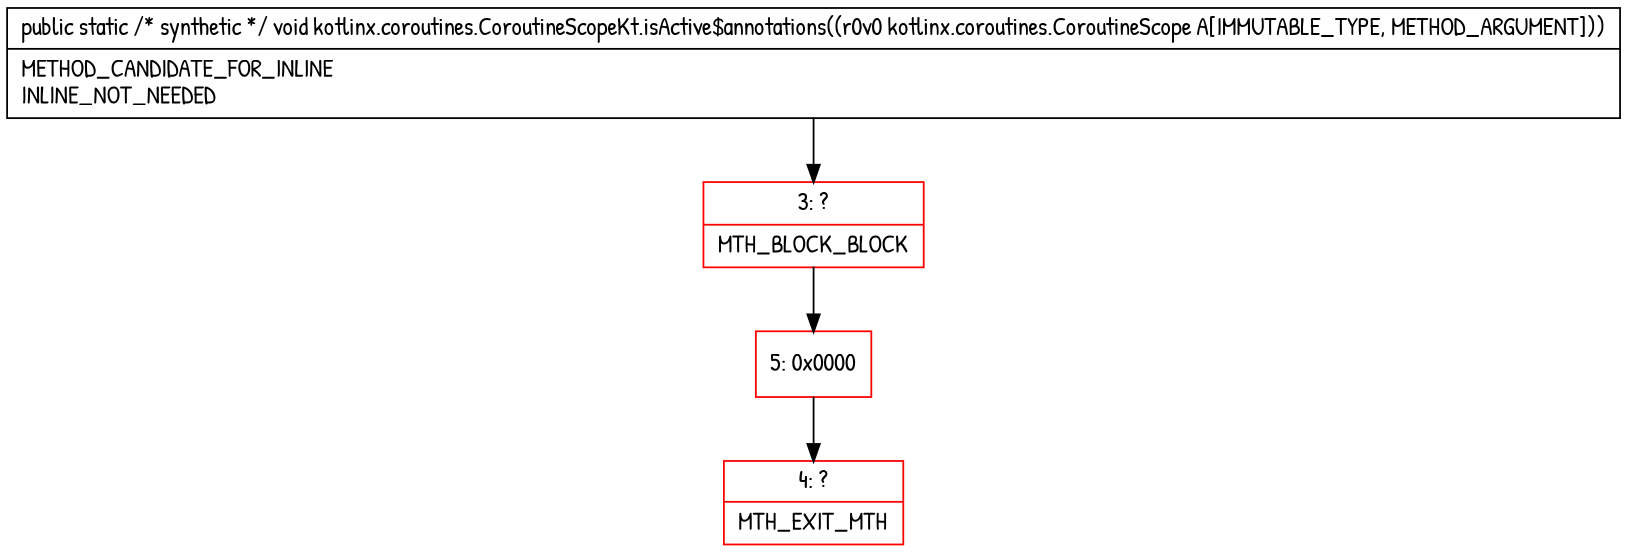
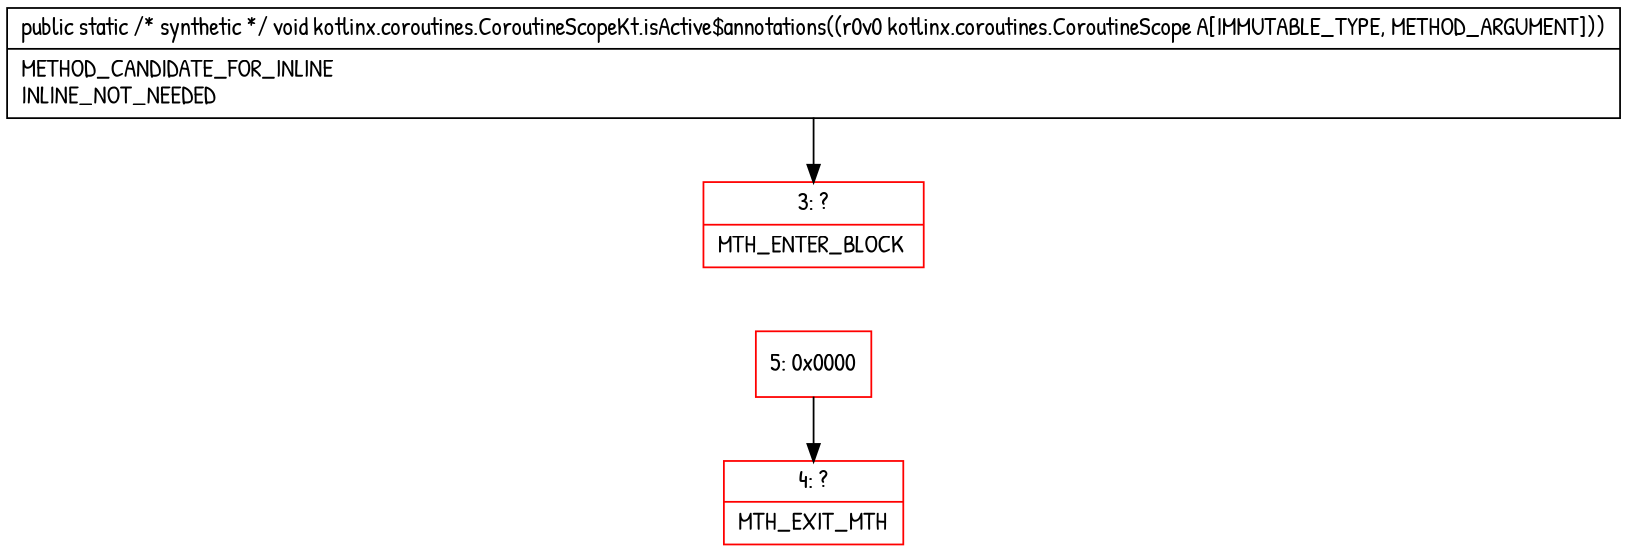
node "3: ?": text "MTH_BLOCK_BLOCK" -> "MTH_ENTER_BLOCK"
edge "3: ?" -> "5: 0x0000": removed
